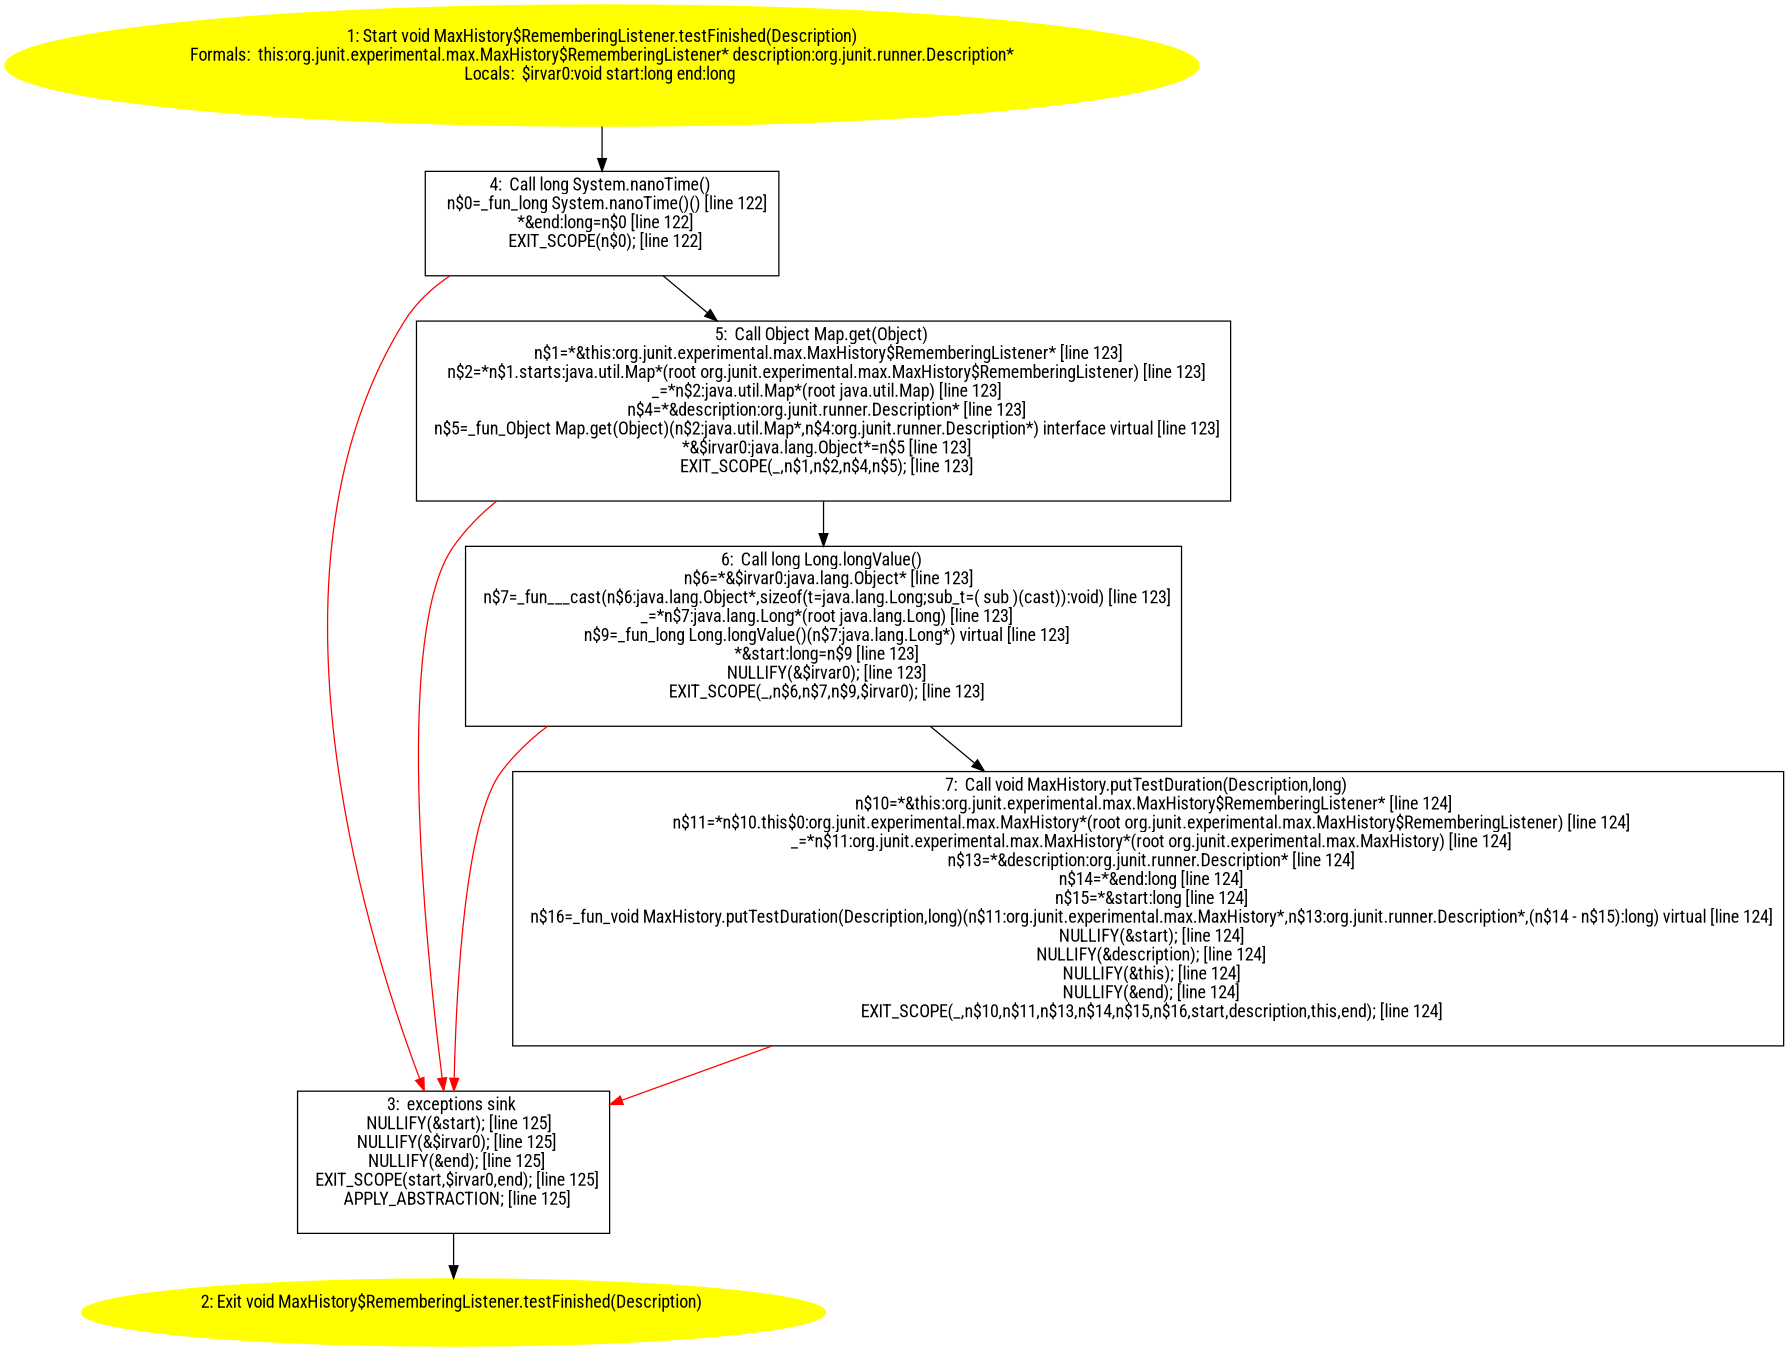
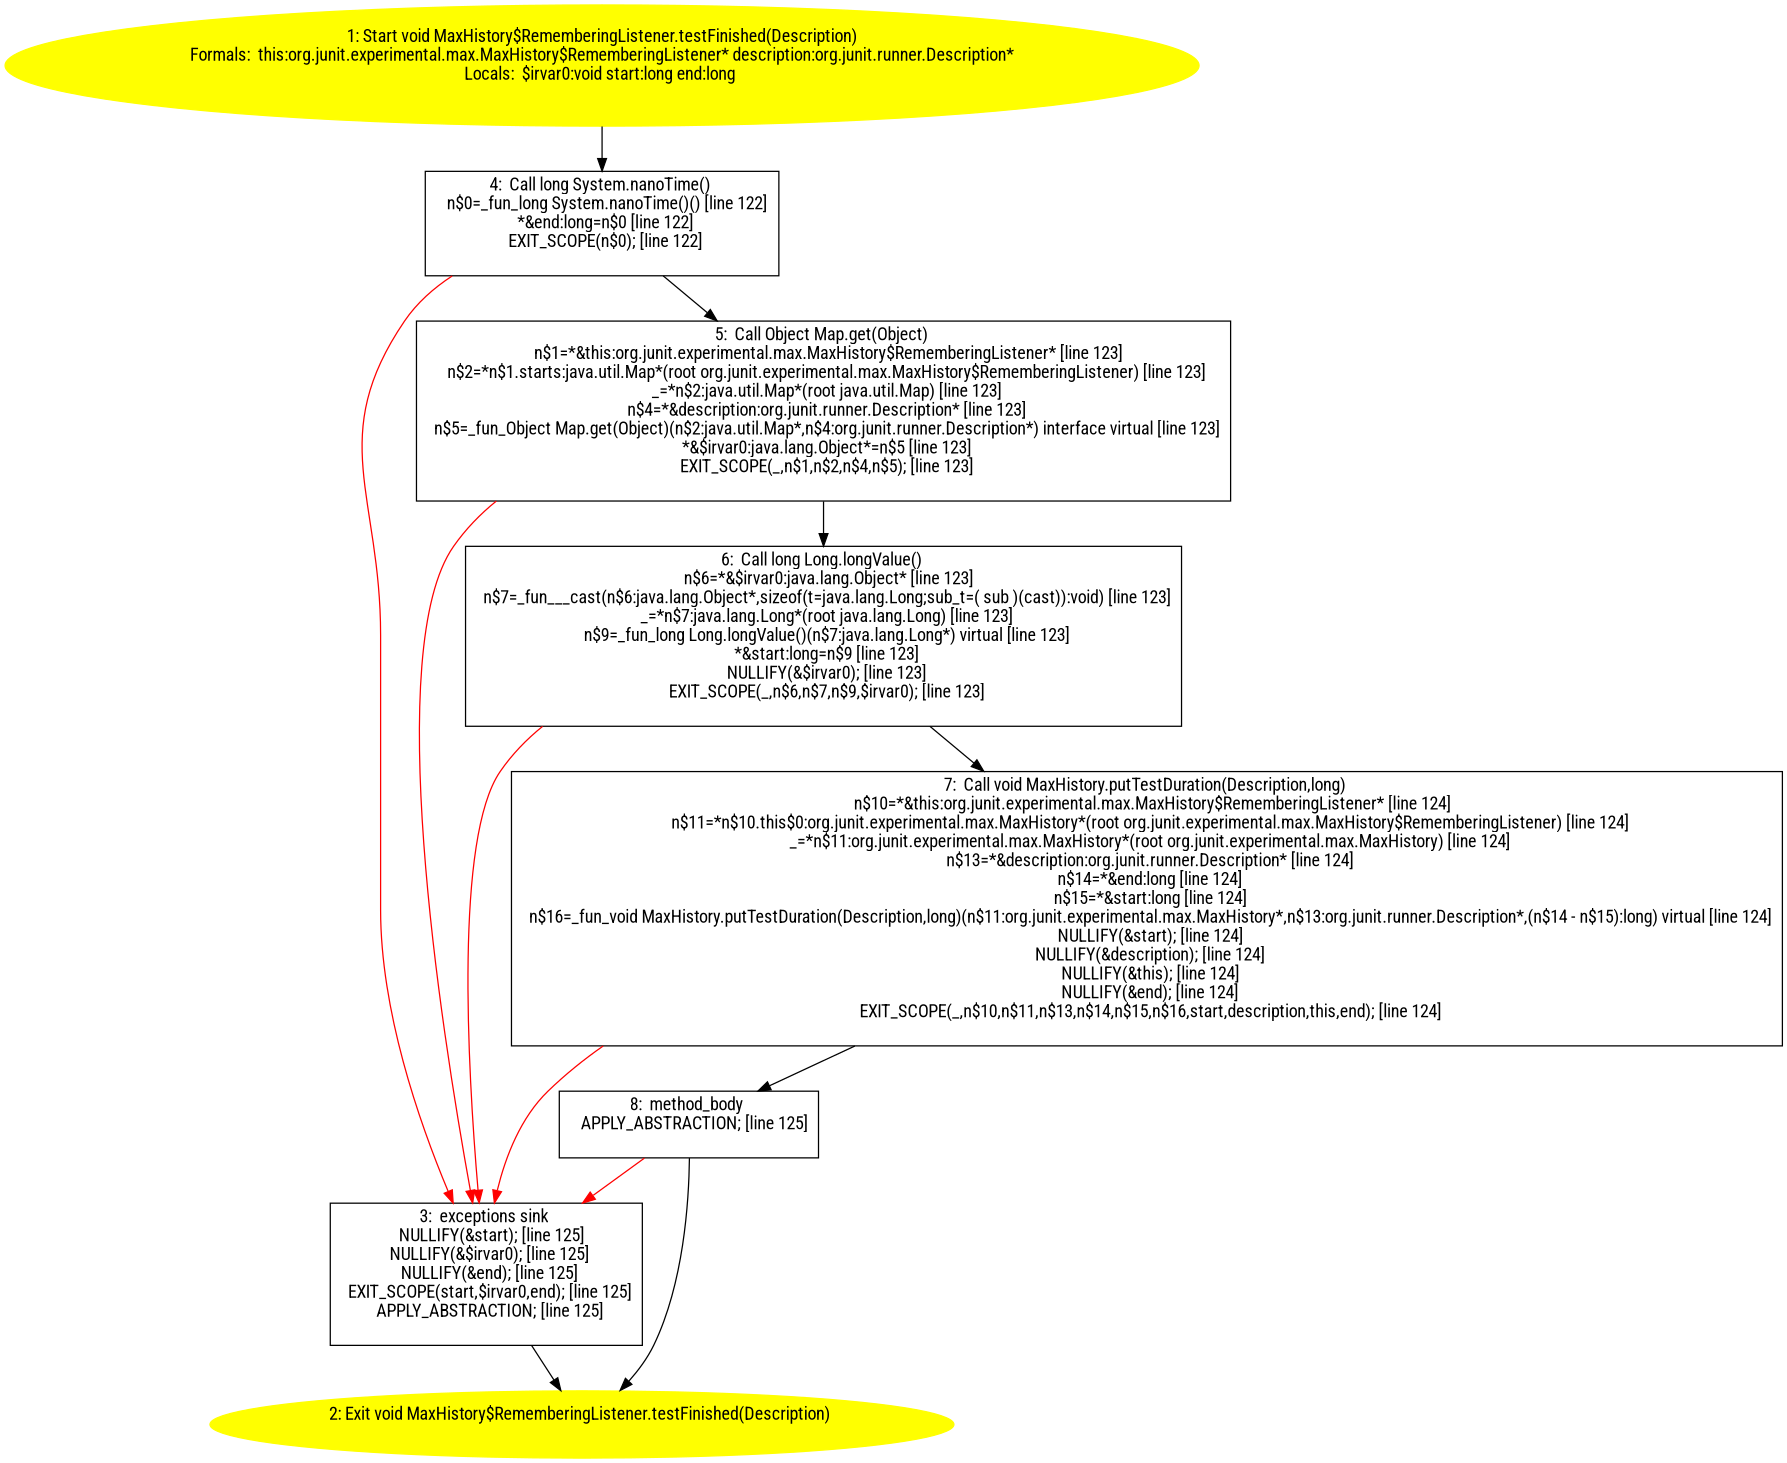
node "8:  method_body APPLY_ABSTRACTION; [line 125]": added
